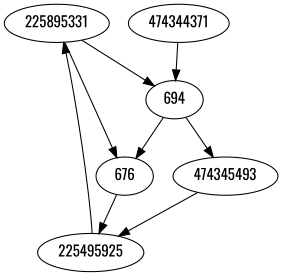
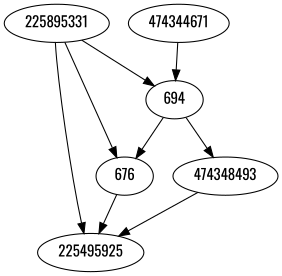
node "474344371": label "474344371" -> "474344671"
edge "225495925" -> "225895331": reversed
node "474345493": label "474345493" -> "474348493"
